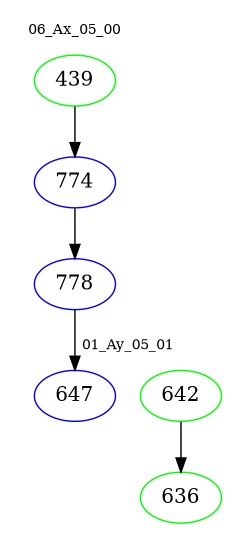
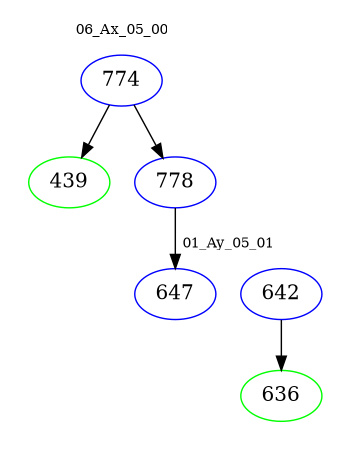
edge "439" -> "774": reversed
node "642": color green -> blue
